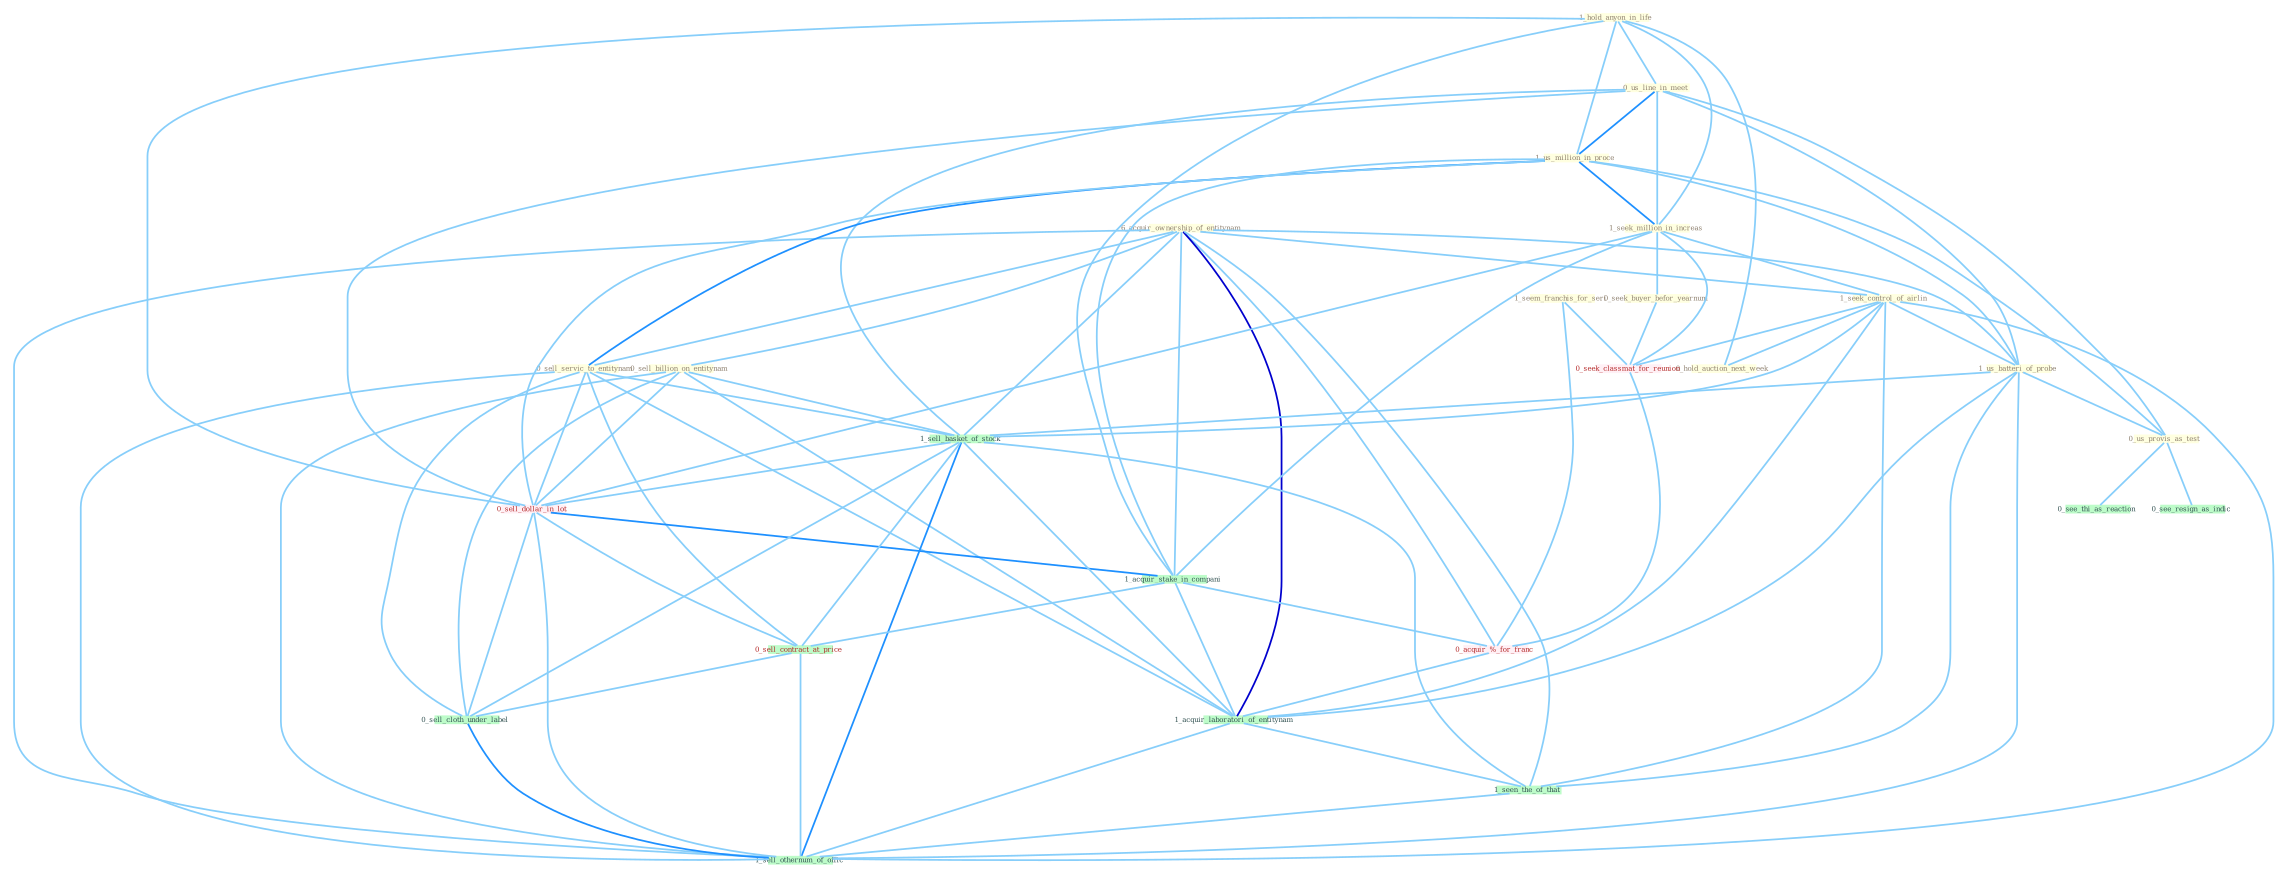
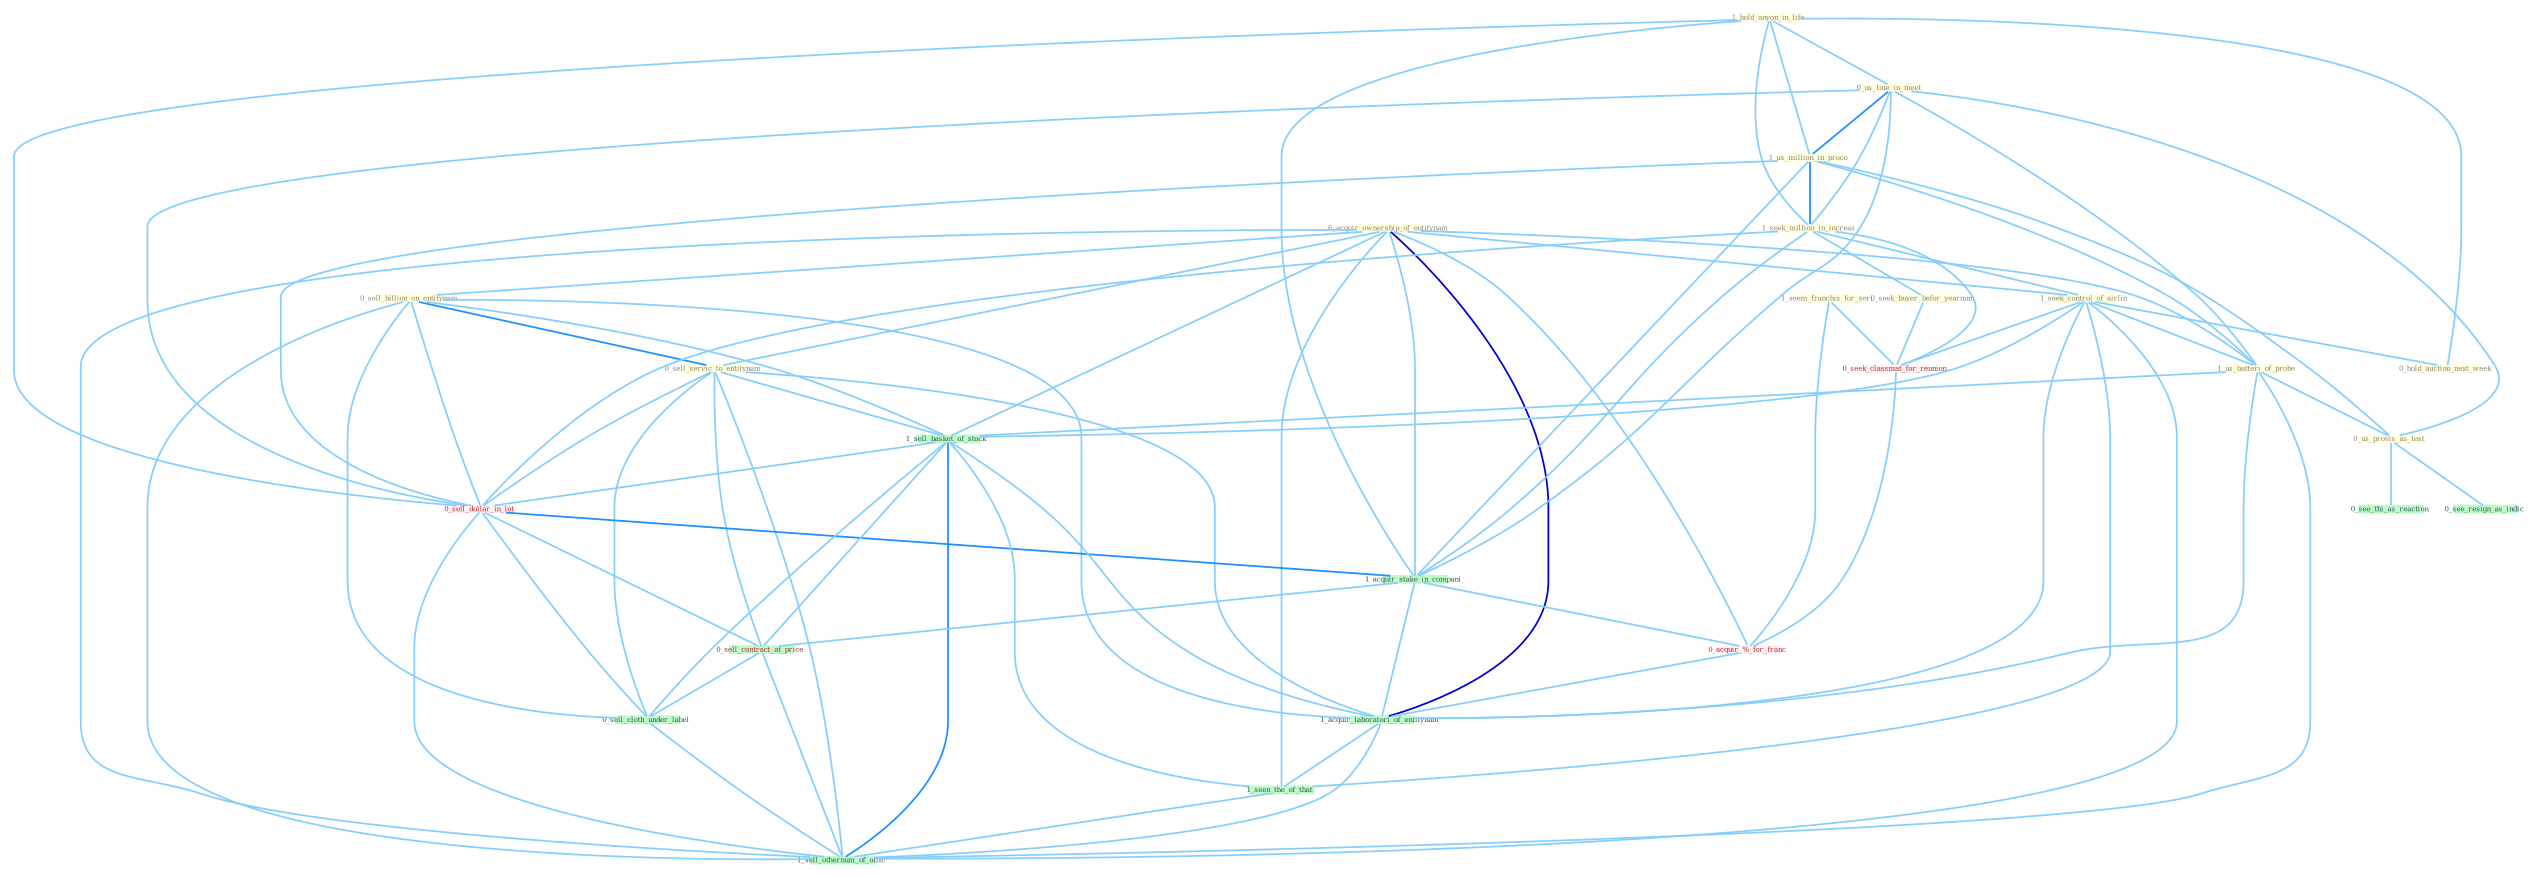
edge "0_us_line_in_meet" -- "1_sell_basket_of_stock": now "0_us_line_in_meet" -- "1_acquir_stake_in_compani"
edge "1_us_million_in_proce" -- "0_sell_servic_to_entitynam": now "0_sell_billion_on_entitynam" -- "0_sell_servic_to_entitynam"
edge "1_us_batteri_of_probe" -- "1_seen_the_of_that": removed
edge "0_sell_cloth_under_label" -- "1_sell_othernum_of_offic": color #1e90ff -> #87cefa
